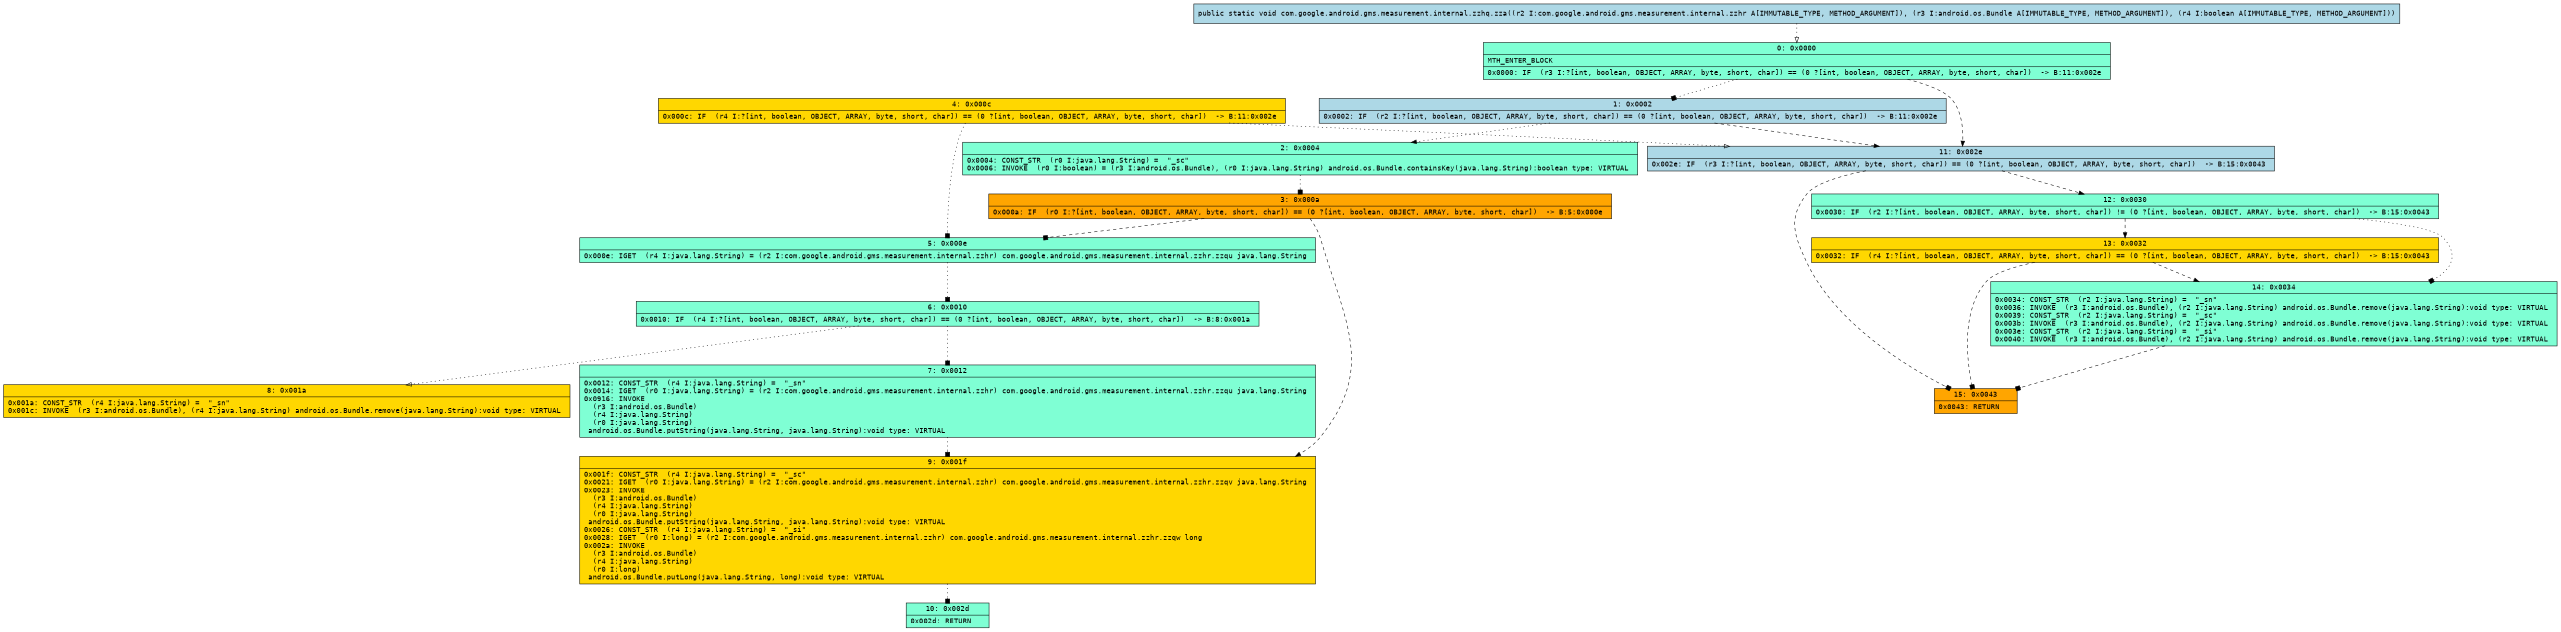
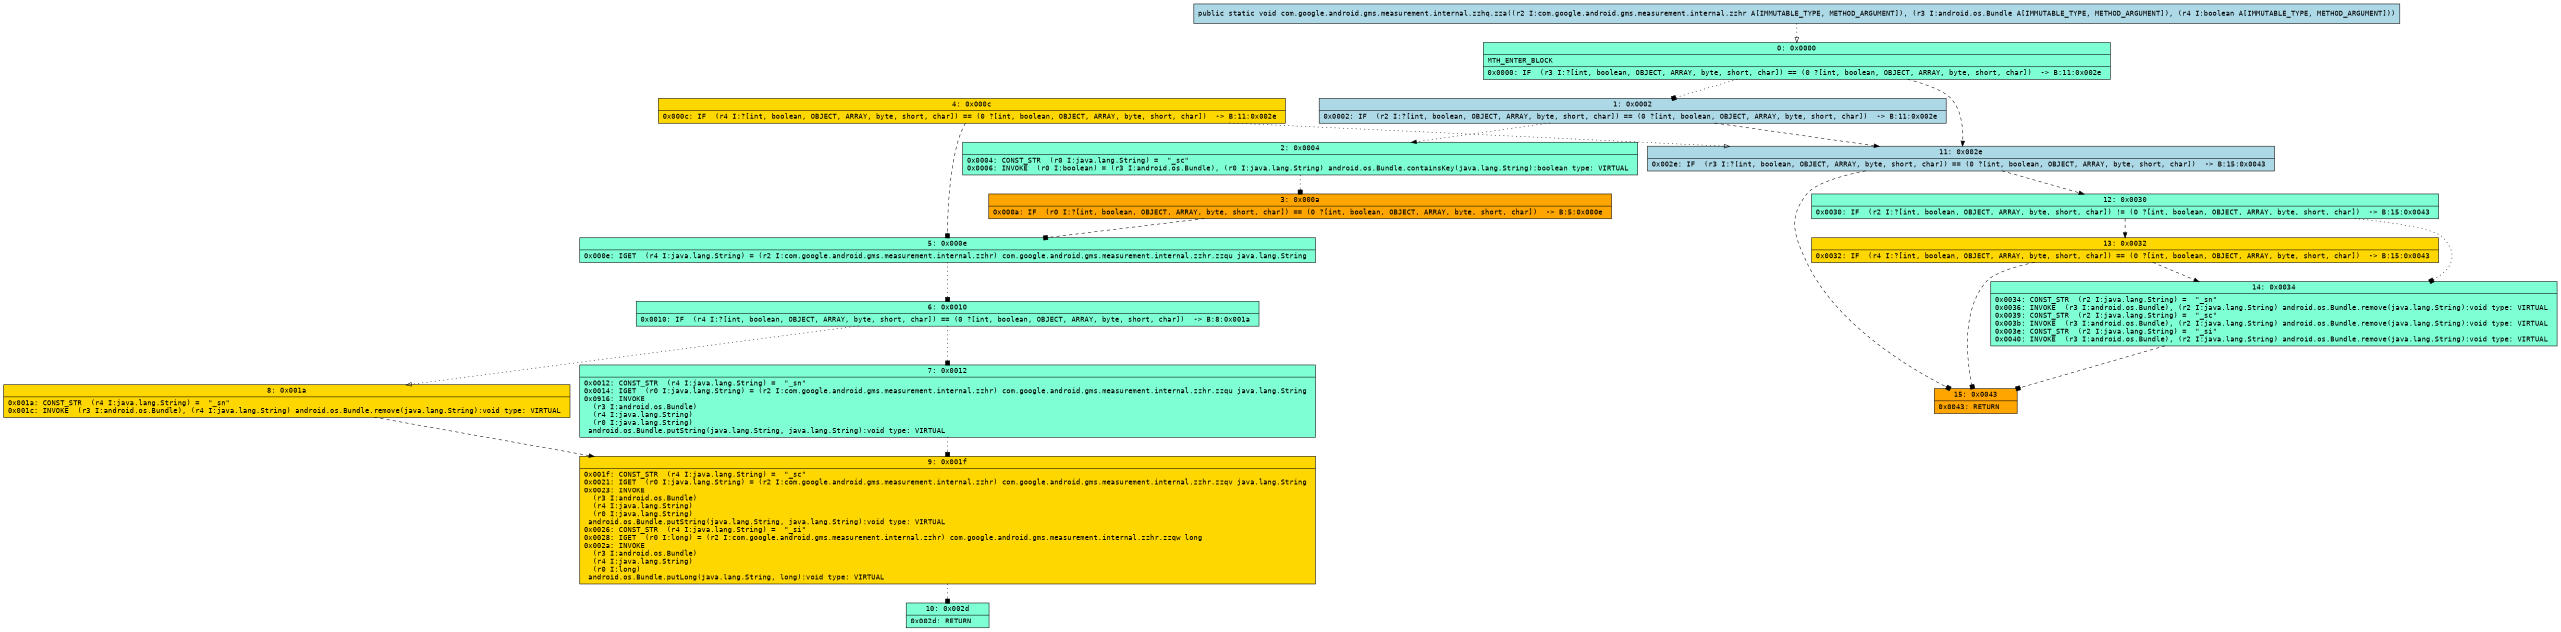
edge "4: 0x000c" -> "5: 0x000e": style dotted -> dashed
edge "3: 0x000a" -> "9: 0x001f": now "8: 0x001a" -> "9: 0x001f"
